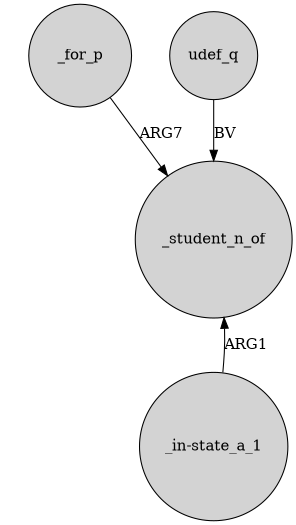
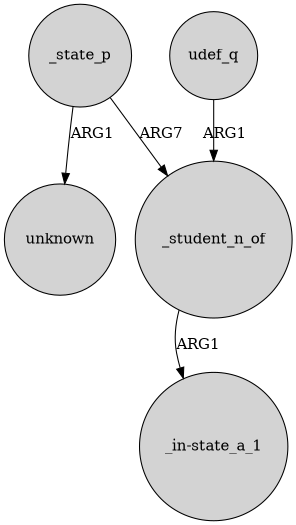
node "_for_p": label "_for_p" -> "_state_p"
edge "udef_q" -> "_student_n_of": label "BV" -> "ARG1"
node "unknown": added
edge "_in-state_a_1" -> "_student_n_of": reversed
